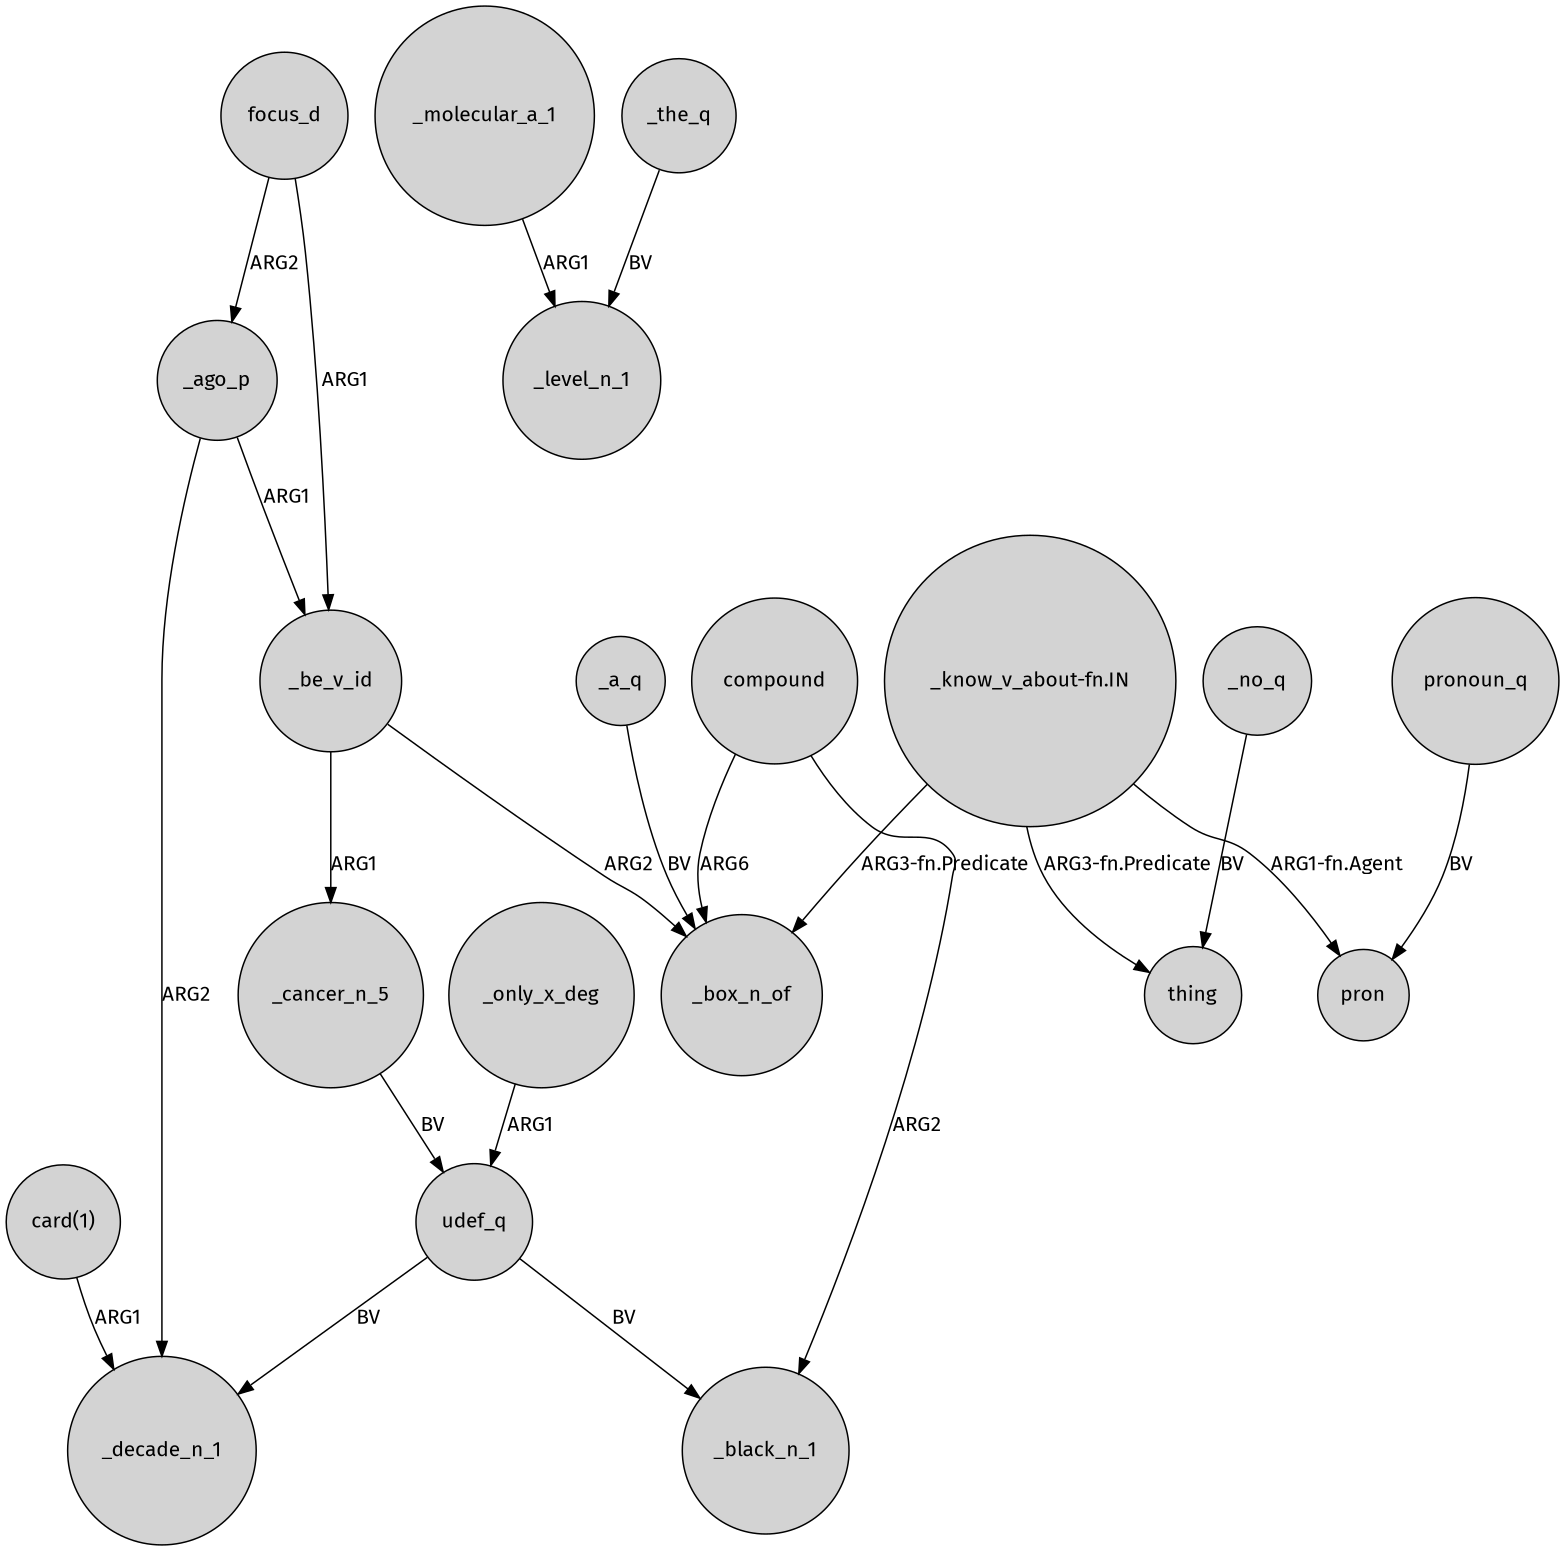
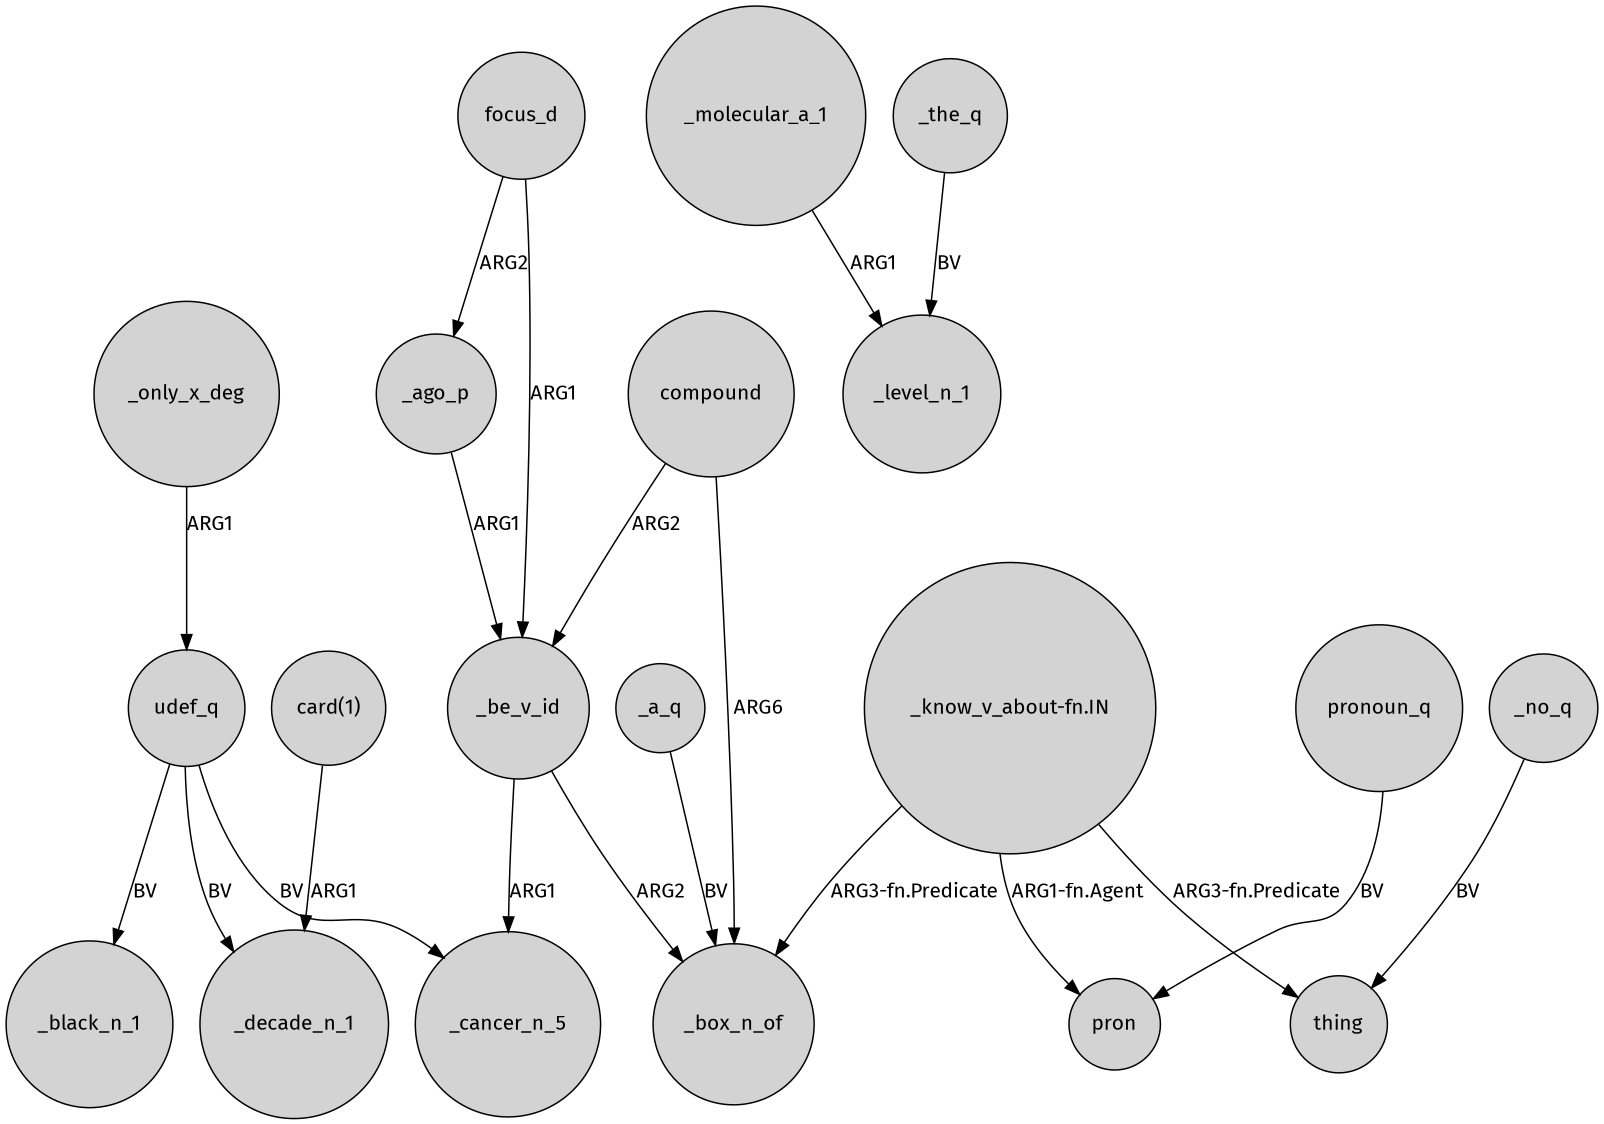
edge "_ago_p" -> "_decade_n_1": removed, label "ARG2"
edge "compound" -> "_black_n_1": now "compound" -> "_be_v_id"
edge "_cancer_n_5" -> "udef_q": reversed
